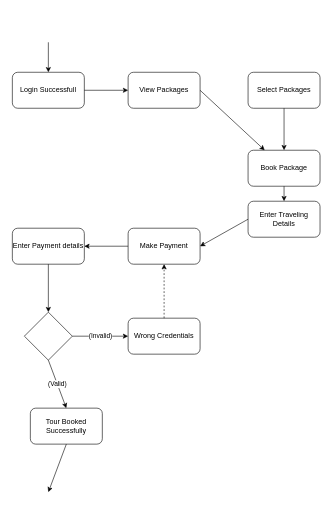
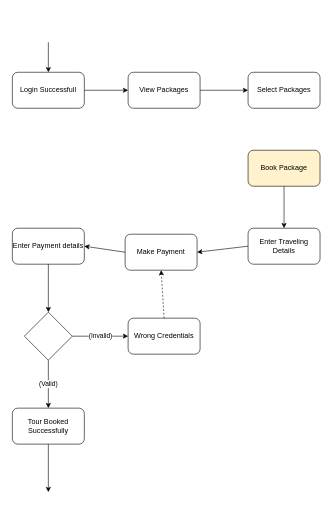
edge "View Packages" -> "Book Package": now "View Packages" -> "Select Packages"
edge "Select Packages" -> "Book Package": removed
node "Book Package": fillcolor #ffffff -> #fff2cc
node "Enter Traveling Details": moved (284, 219) -> (284, 246)
node "Make Payment": moved (164, 246) -> (161, 252)
node "Tour Booked Successfully": moved (66, 426) -> (48, 426)
